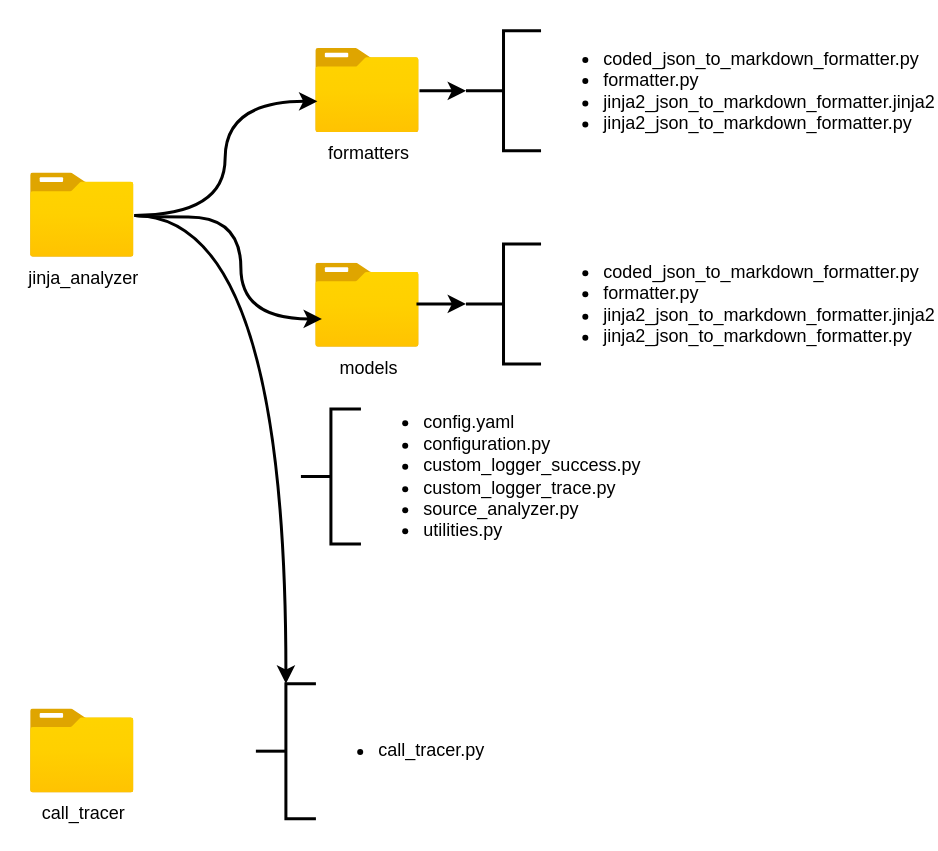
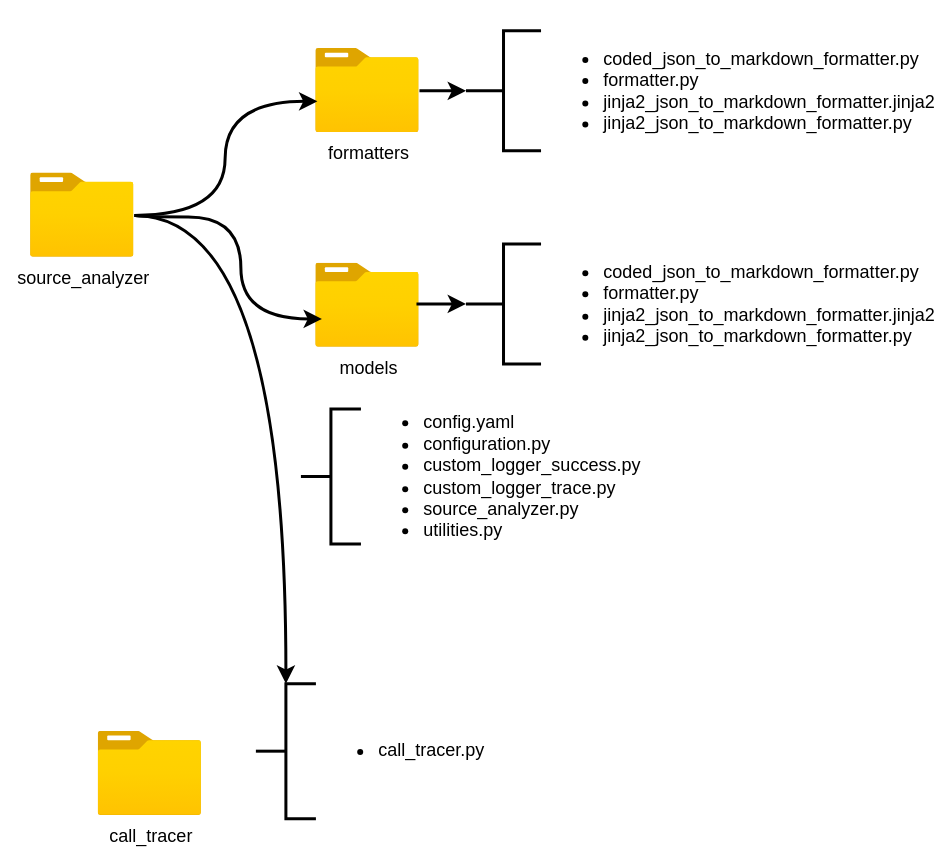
node "jinja_analyzer": label "jinja_analyzer" -> "source_analyzer"
node "call_tracer": moved (83, 751) -> (150, 773)
